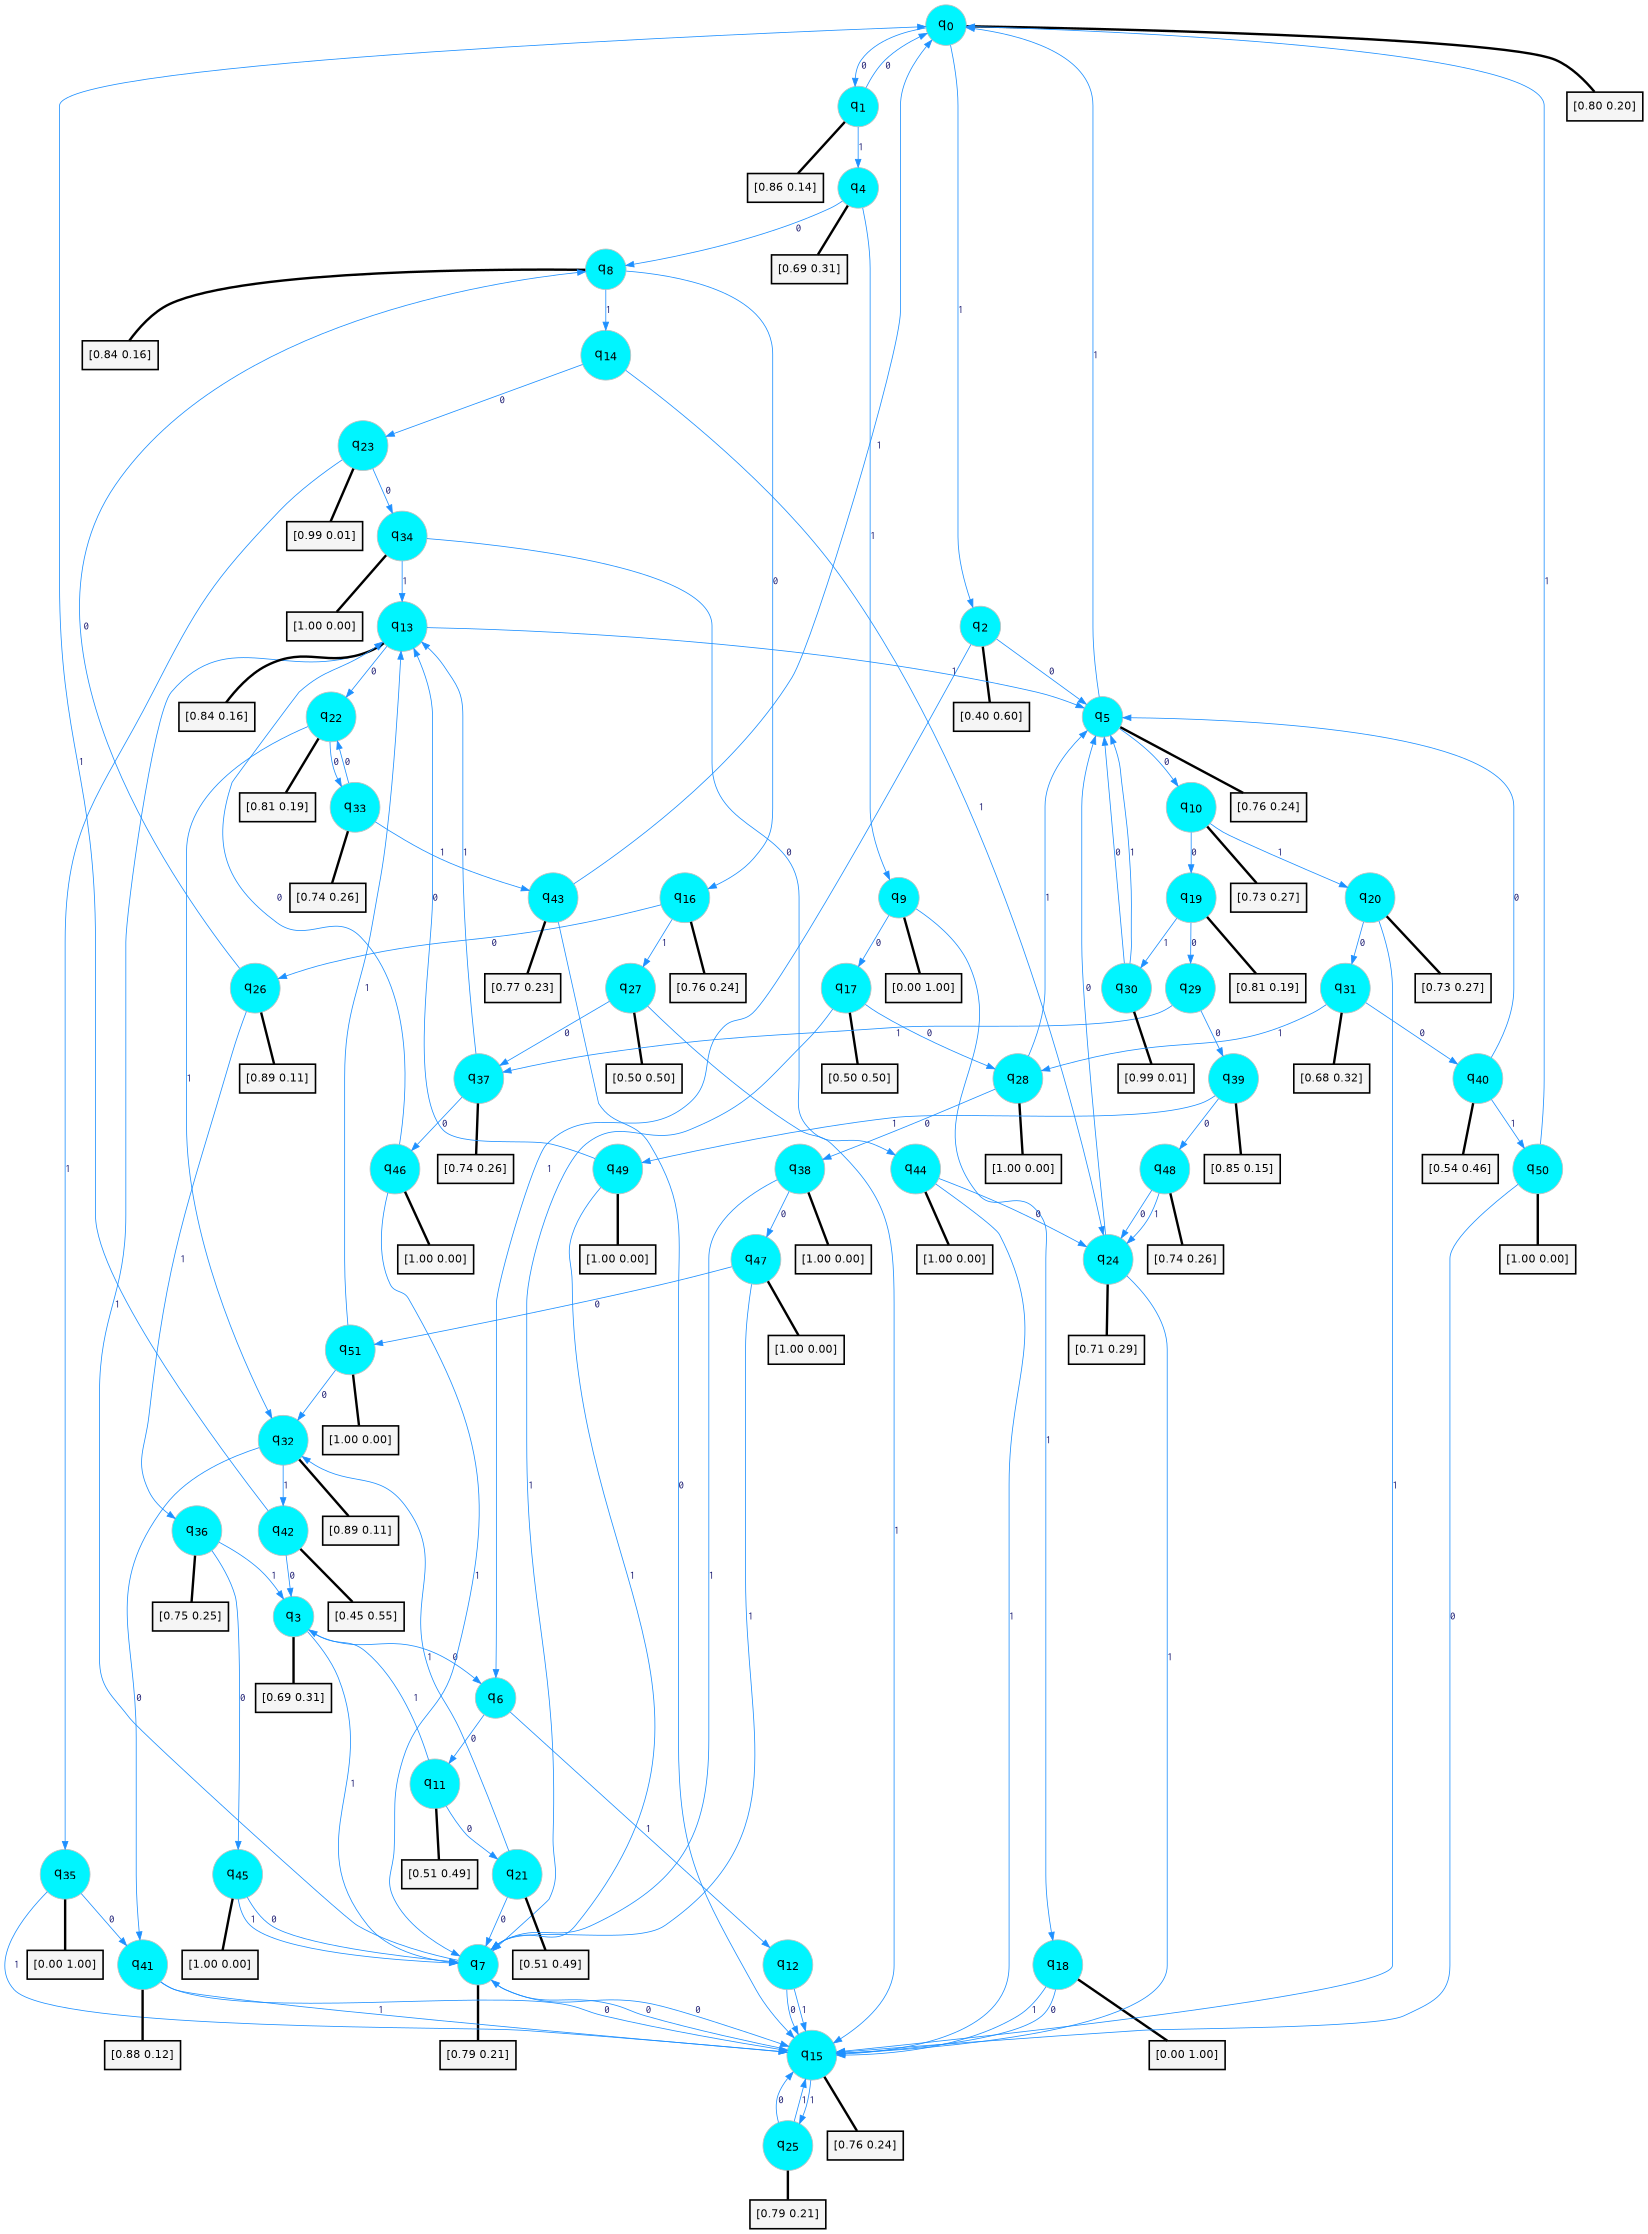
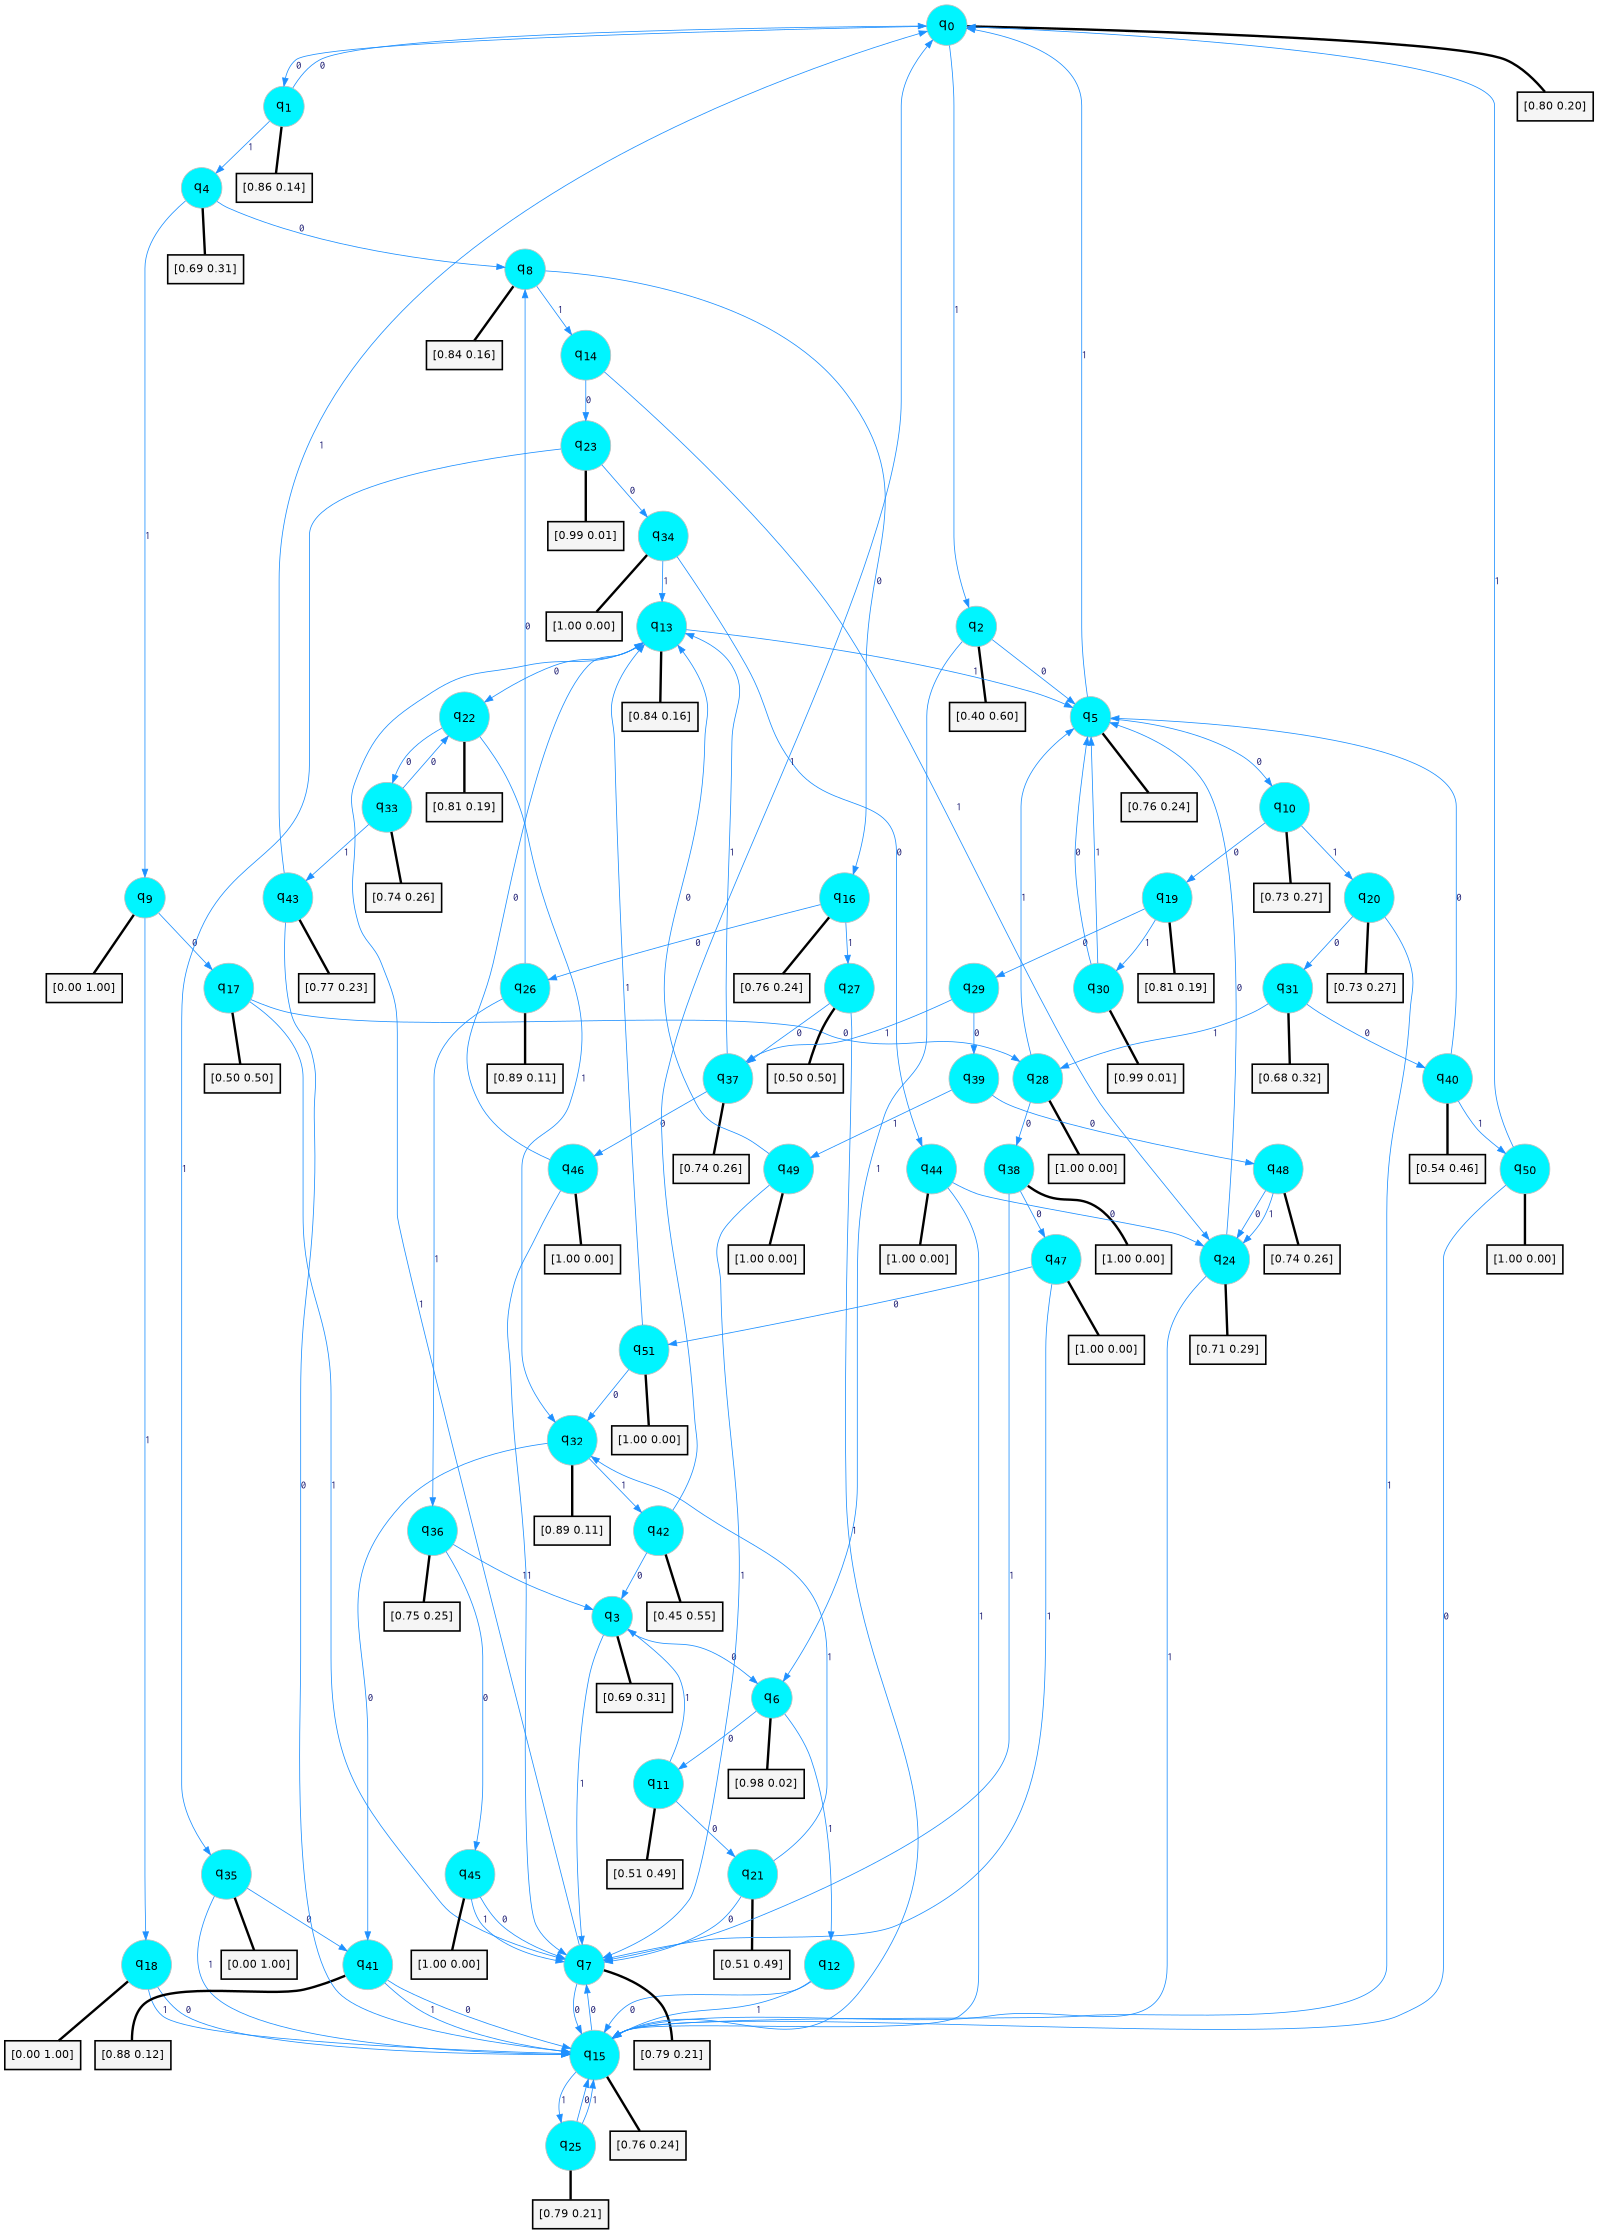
node "[0.85 0.15]": removed
node "[0.98 0.02]": added
